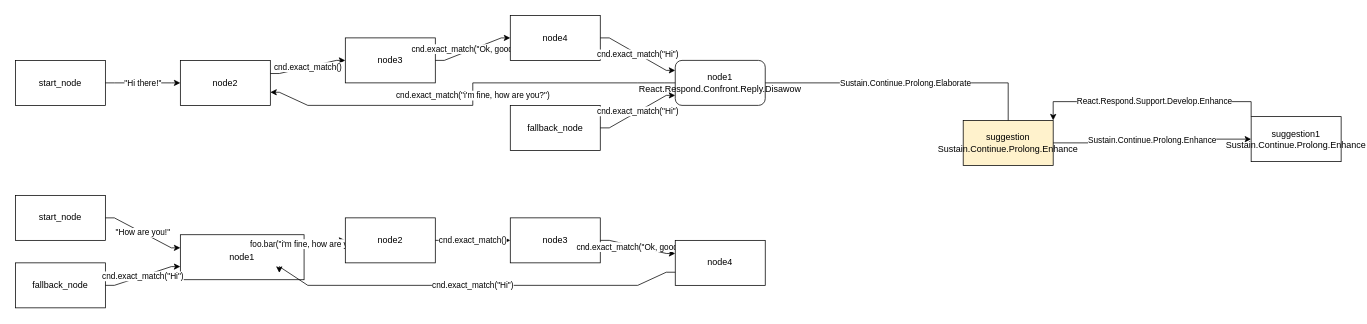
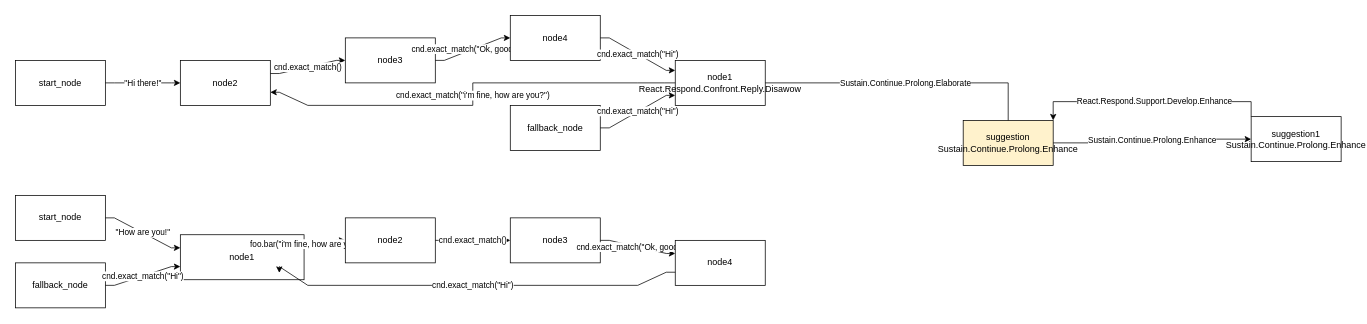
node "node1 React.Respond.Confront.Reply.Disawow": shape rounded rectangle -> rectangle
